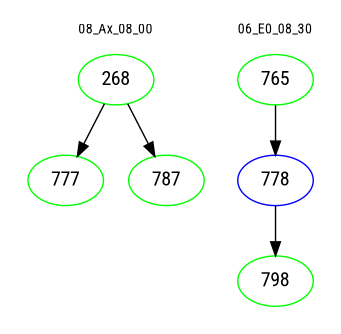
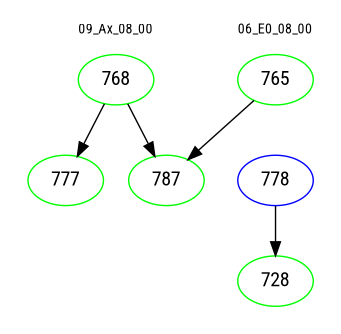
cluster "08_Ax_08_00": label "08_Ax_08_00" -> "09_Ax_08_00"
cluster "06_E0_08_30": label "06_E0_08_30" -> "06_E0_08_00"
node "268": label "268" -> "768"
edge "765" -> "778": now "765" -> "787"
node "798": label "798" -> "728"
